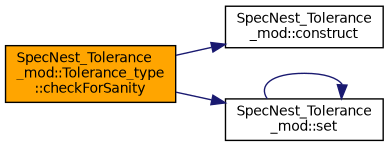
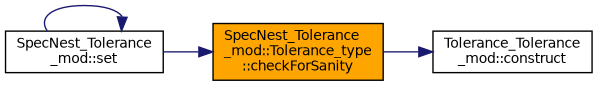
node "SpecNest_Tolerance _mod::construct": label "SpecNest_Tolerance _mod::construct" -> "Tolerance_Tolerance _mod::construct"
edge "SpecNest_Tolerance _mod::Tolerance_type ::checkForSanity" -> "SpecNest_Tolerance _mod::set": reversed
